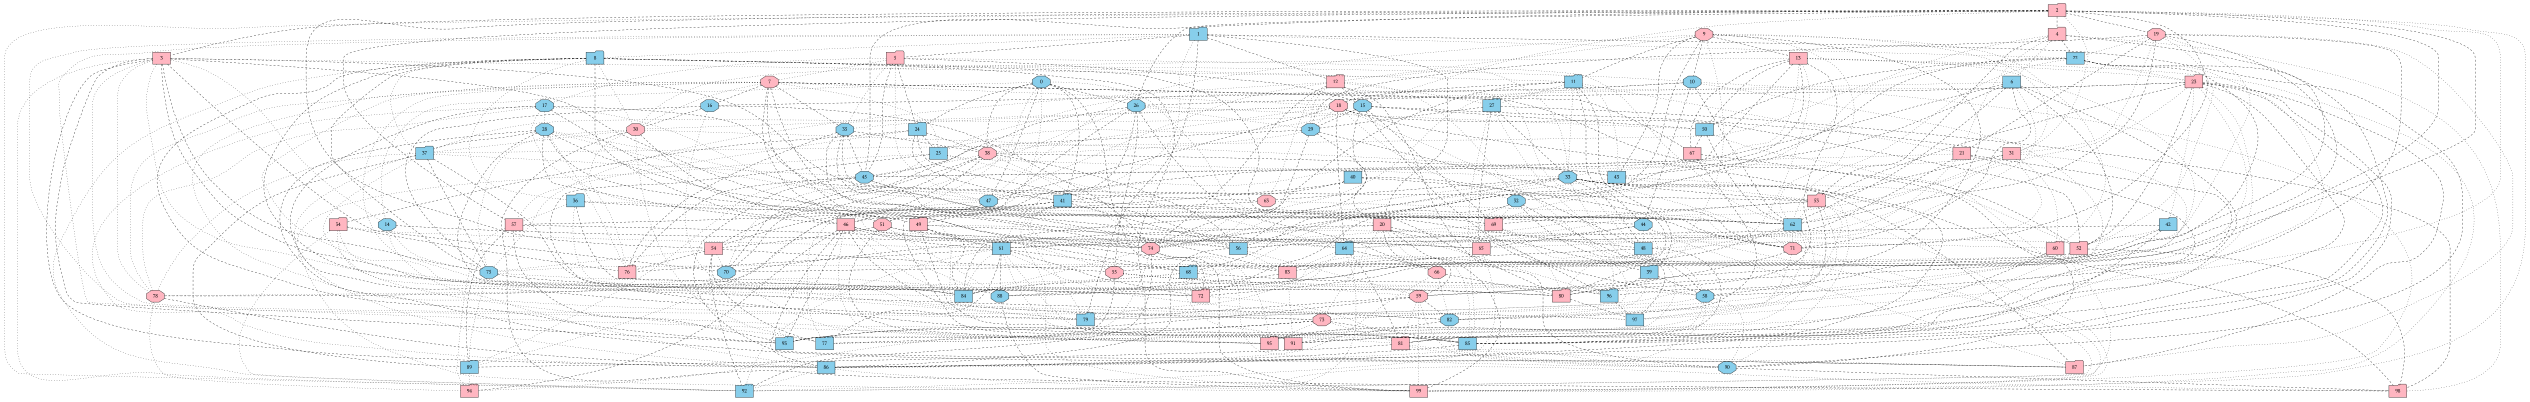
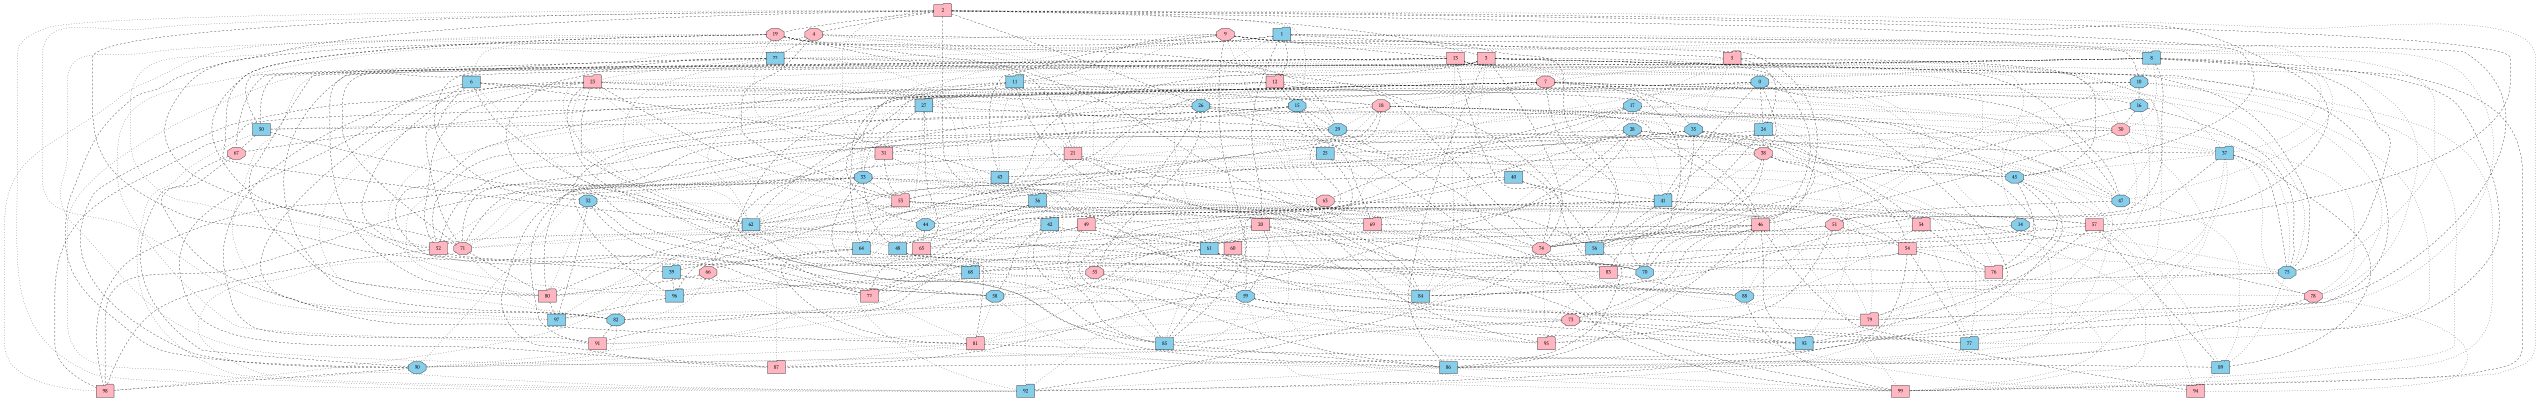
node "4": shape folder -> octagon
edge "5" -- "15": removed
node "67": shape box -> octagon
node "59": fillcolor lightpink -> skyblue
node "79": fillcolor skyblue -> lightpink
